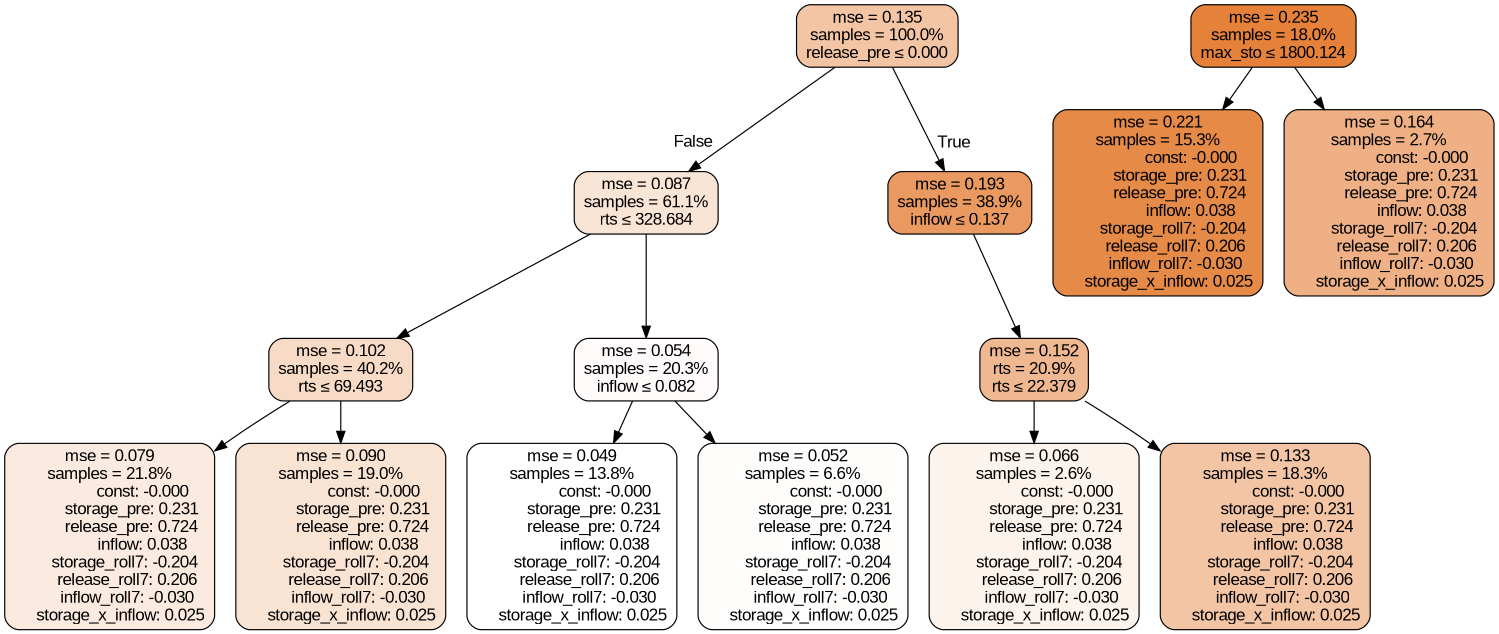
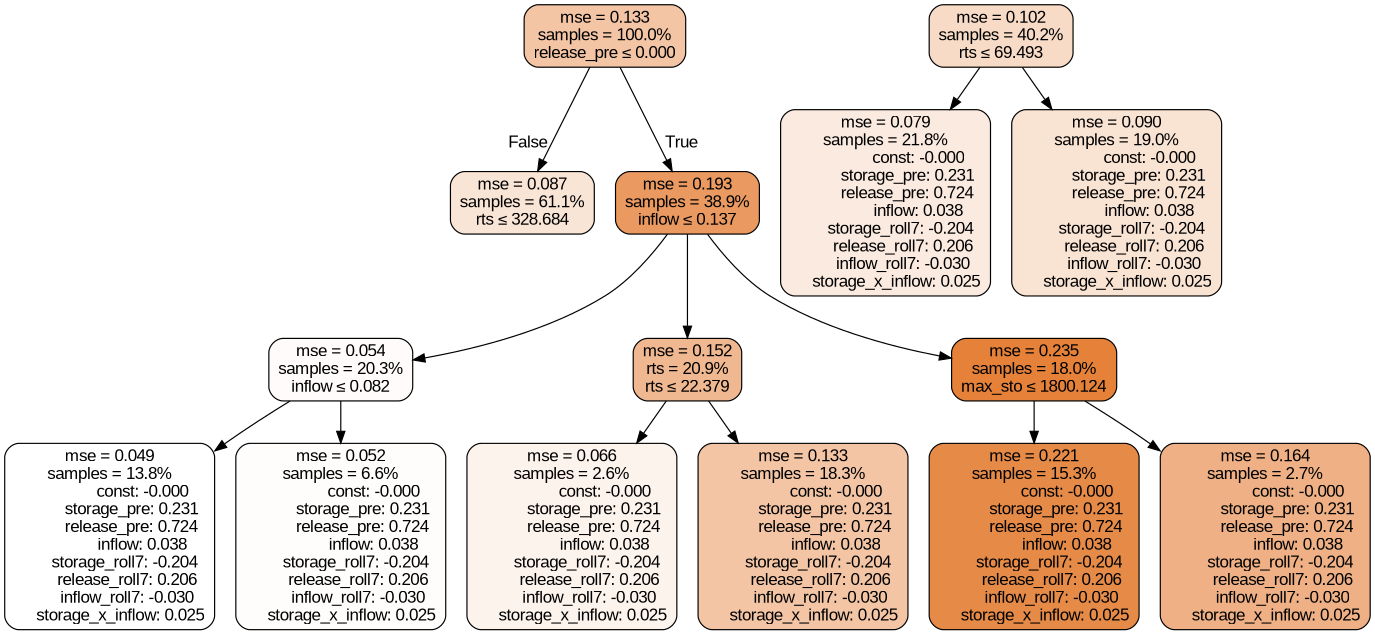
node "mse = 0.135 samples = 100.0% release_pre ≤ 0.000": label "mse = 0.135 samples = 100.0% release_pre ≤ 0.000" -> "mse = 0.133 samples = 100.0% release_pre ≤ 0.000"
edge "mse = 0.087 samples = 61.1% rts ≤ 328.684" -> "mse = 0.054 samples = 20.3% inflow ≤ 0.082": now "mse = 0.193 samples = 38.9% inflow ≤ 0.137" -> "mse = 0.054 samples = 20.3% inflow ≤ 0.082"
edge "mse = 0.087 samples = 61.1% rts ≤ 328.684" -> "mse = 0.102 samples = 40.2% rts ≤ 69.493": removed
edge "mse = 0.193 samples = 38.9% inflow ≤ 0.137" -> "mse = 0.235 samples = 18.0% max_sto ≤ 1800.124": added
